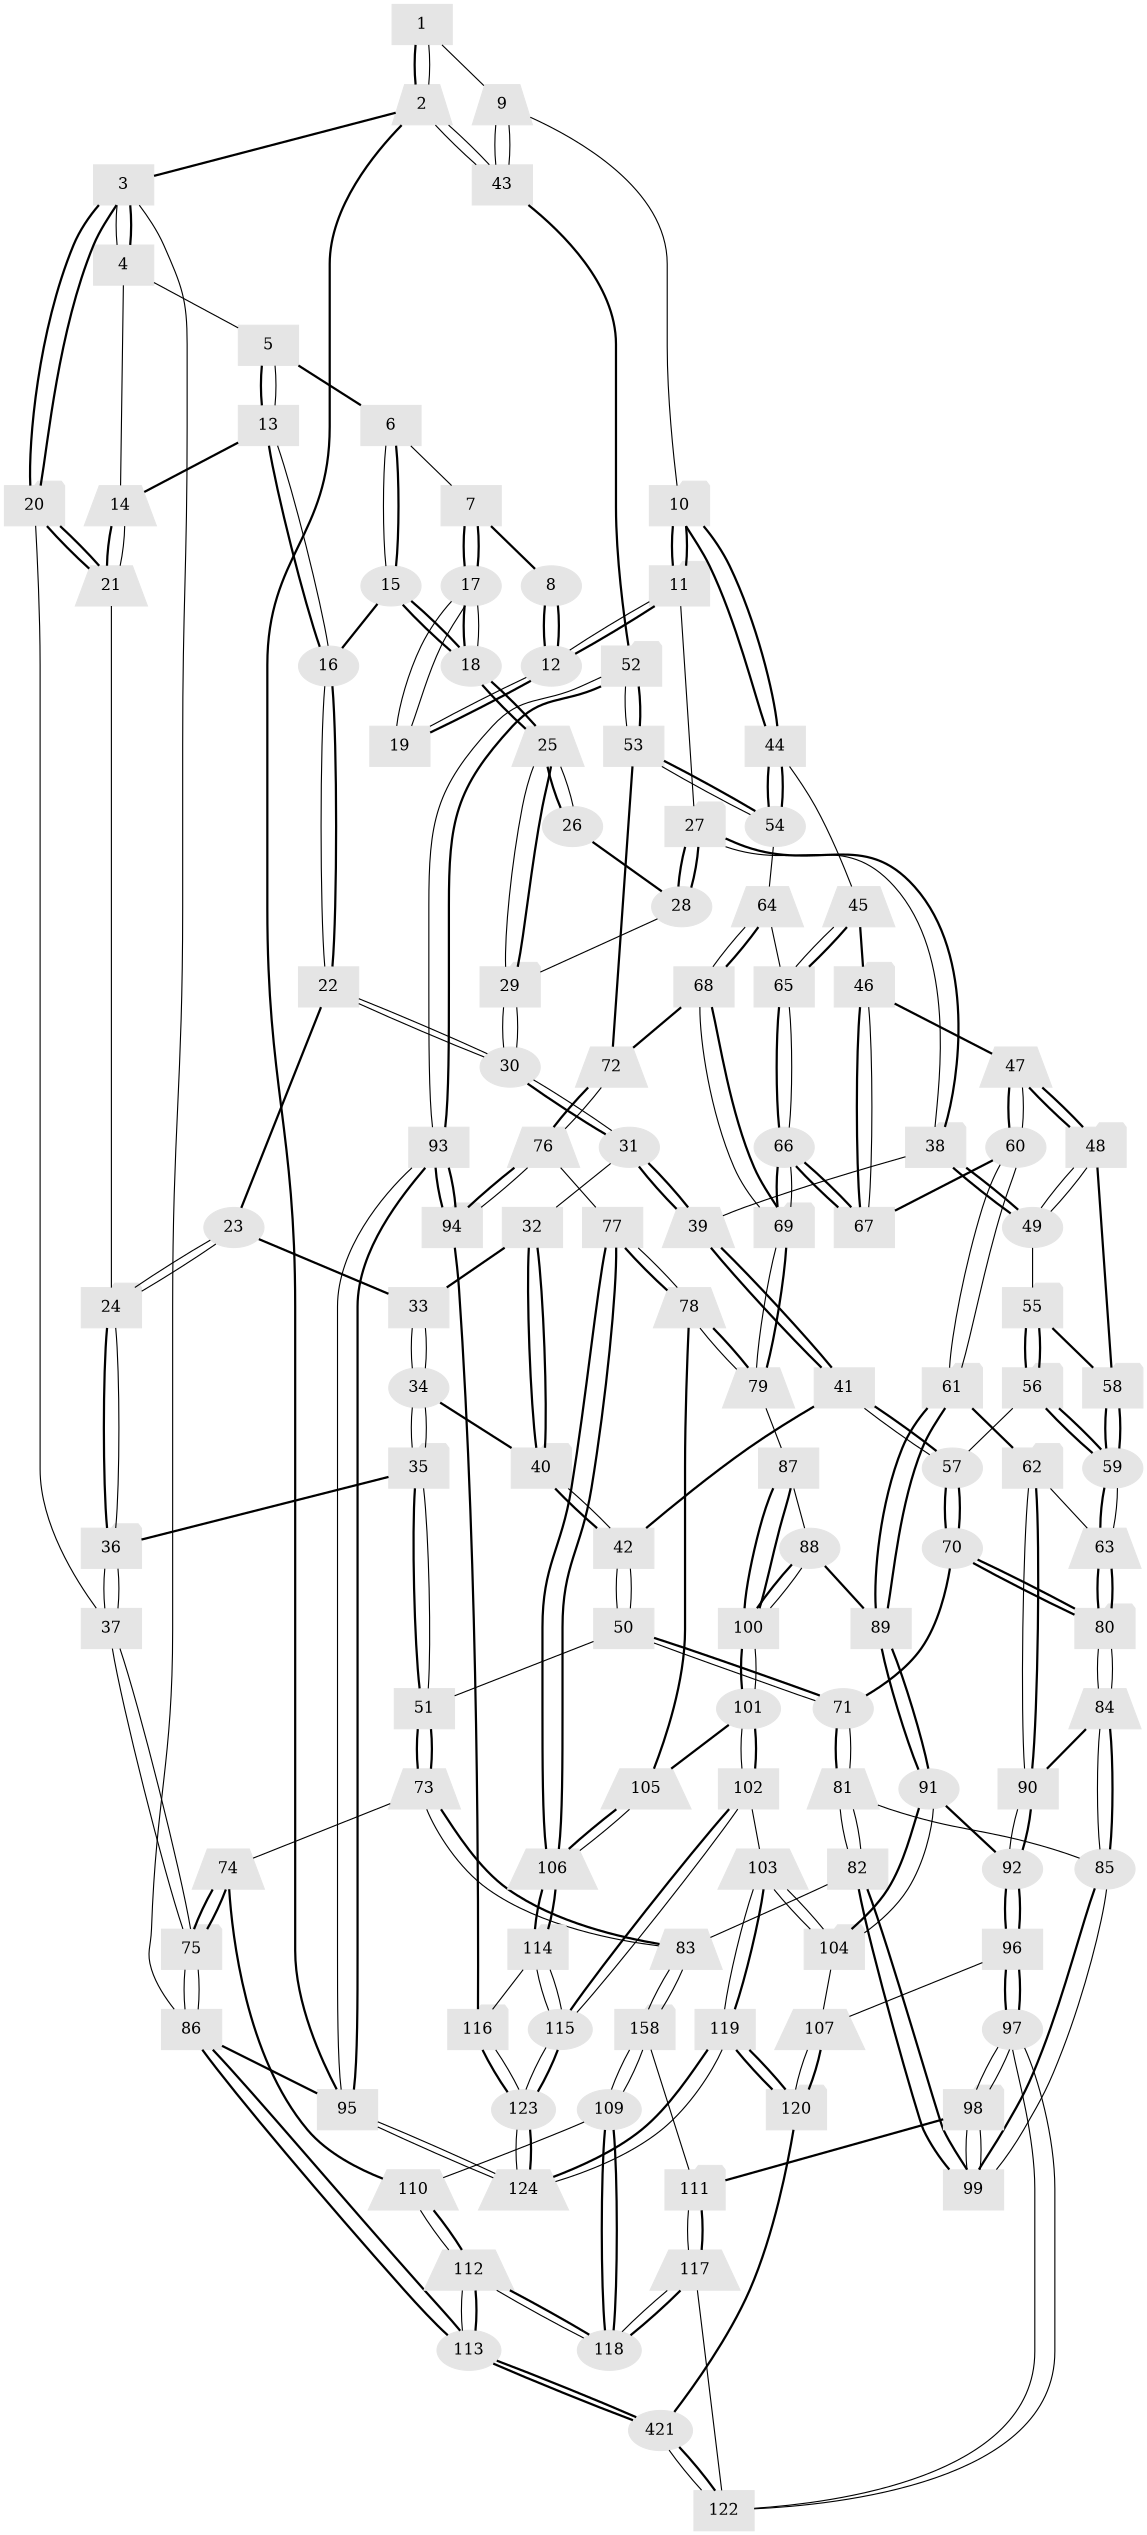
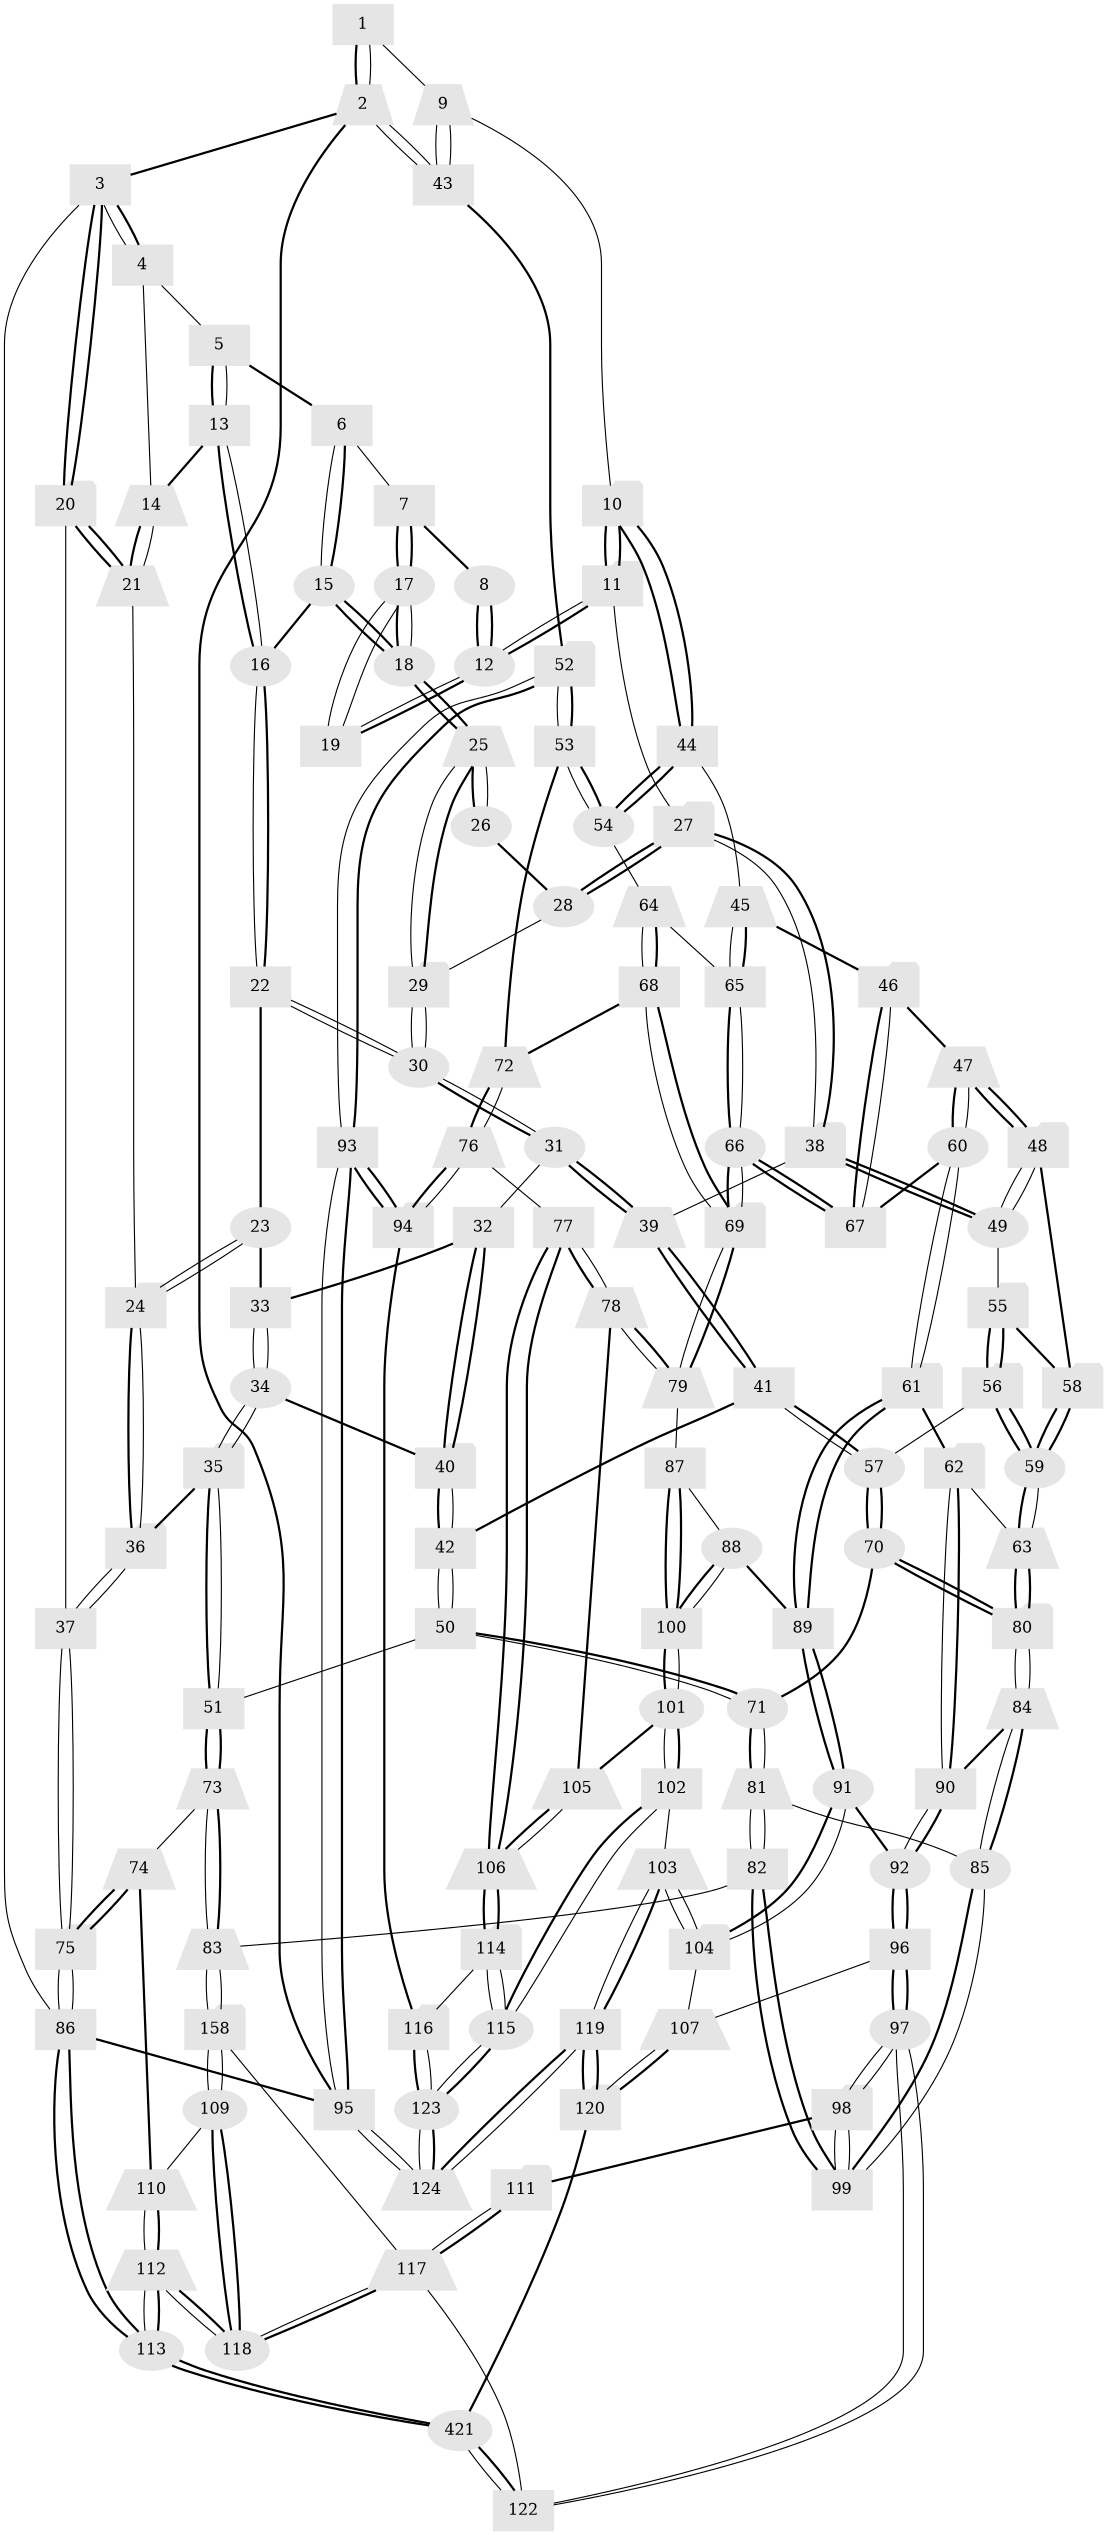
edge "158" -- "111": now "158" -- "117"
